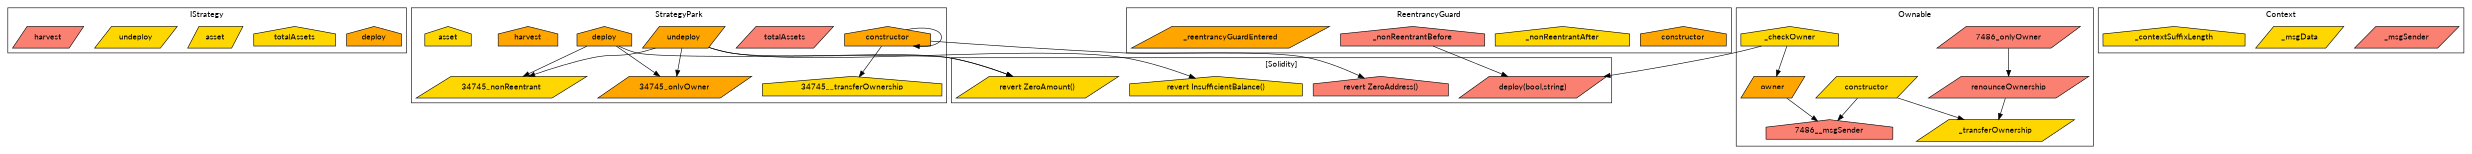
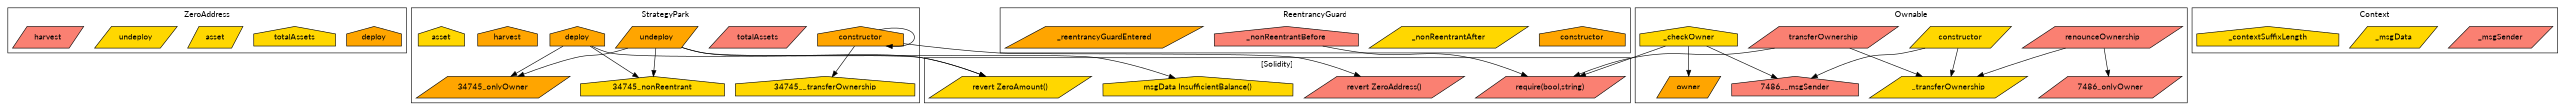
cluster "IStrategy": label "IStrategy" -> "ZeroAddress"
node "_nonReentrantAfter": shape house -> parallelogram
node "transferOwnership": added
edge "7486_onlyOwner" -> "renounceOwnership": reversed
node "34745_nonReentrant": shape parallelogram -> house
node "revert InsufficientBalance()": label "revert InsufficientBalance()" -> "msgData InsufficientBalance()"
node "revert ZeroAddress()": shape house -> parallelogram
node "deploy(bool,string)": label "deploy(bool,string)" -> "require(bool,string)"
edge "owner" -> "7486__msgSender": now "_checkOwner" -> "7486__msgSender"
